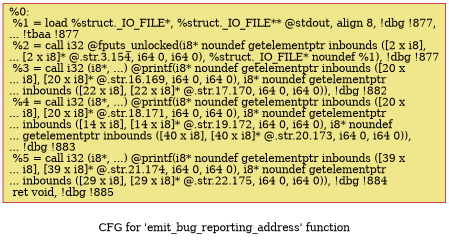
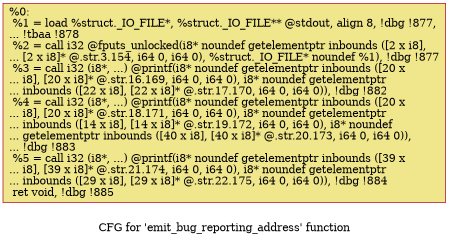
node "%0:": text "... !tbaa !877" -> "... !tbaa !878"
